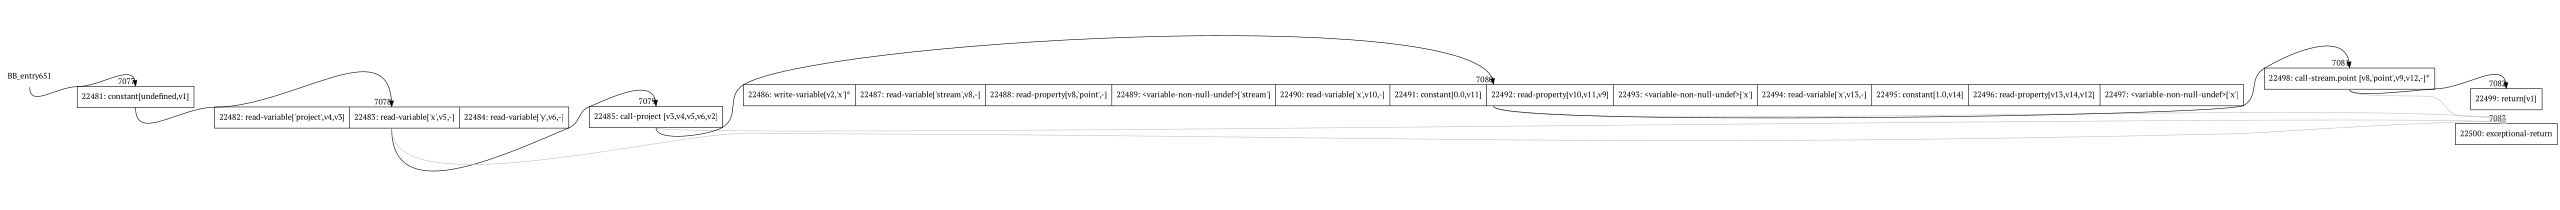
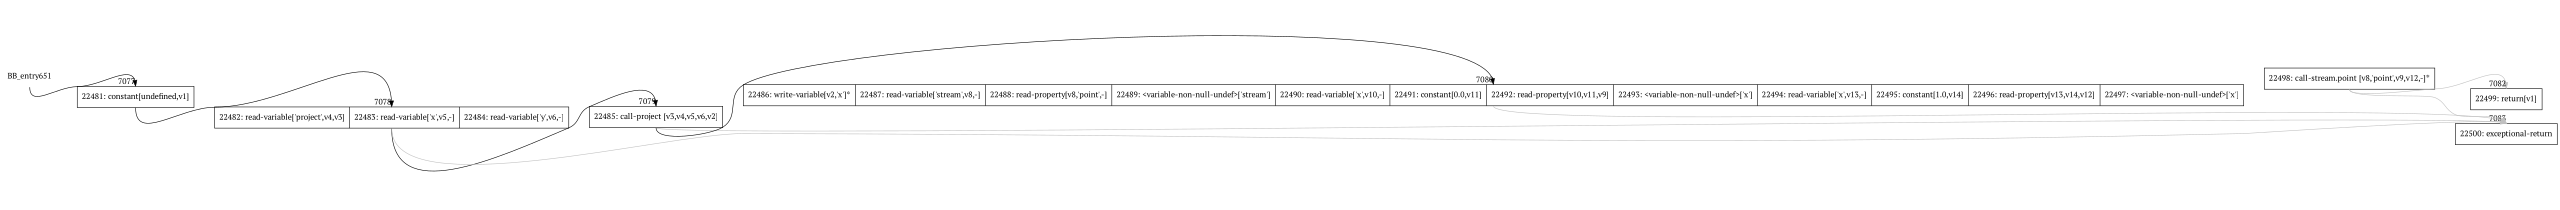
edge "22498: call-stream.point [v8,'point',v9,v12,-]*" -> "22499: return[v1]": color black -> gray
edge "22486: write-variable[v2,'x']*" -> "22498: call-stream.point [v8,'point',v9,v12,-]*": removed
